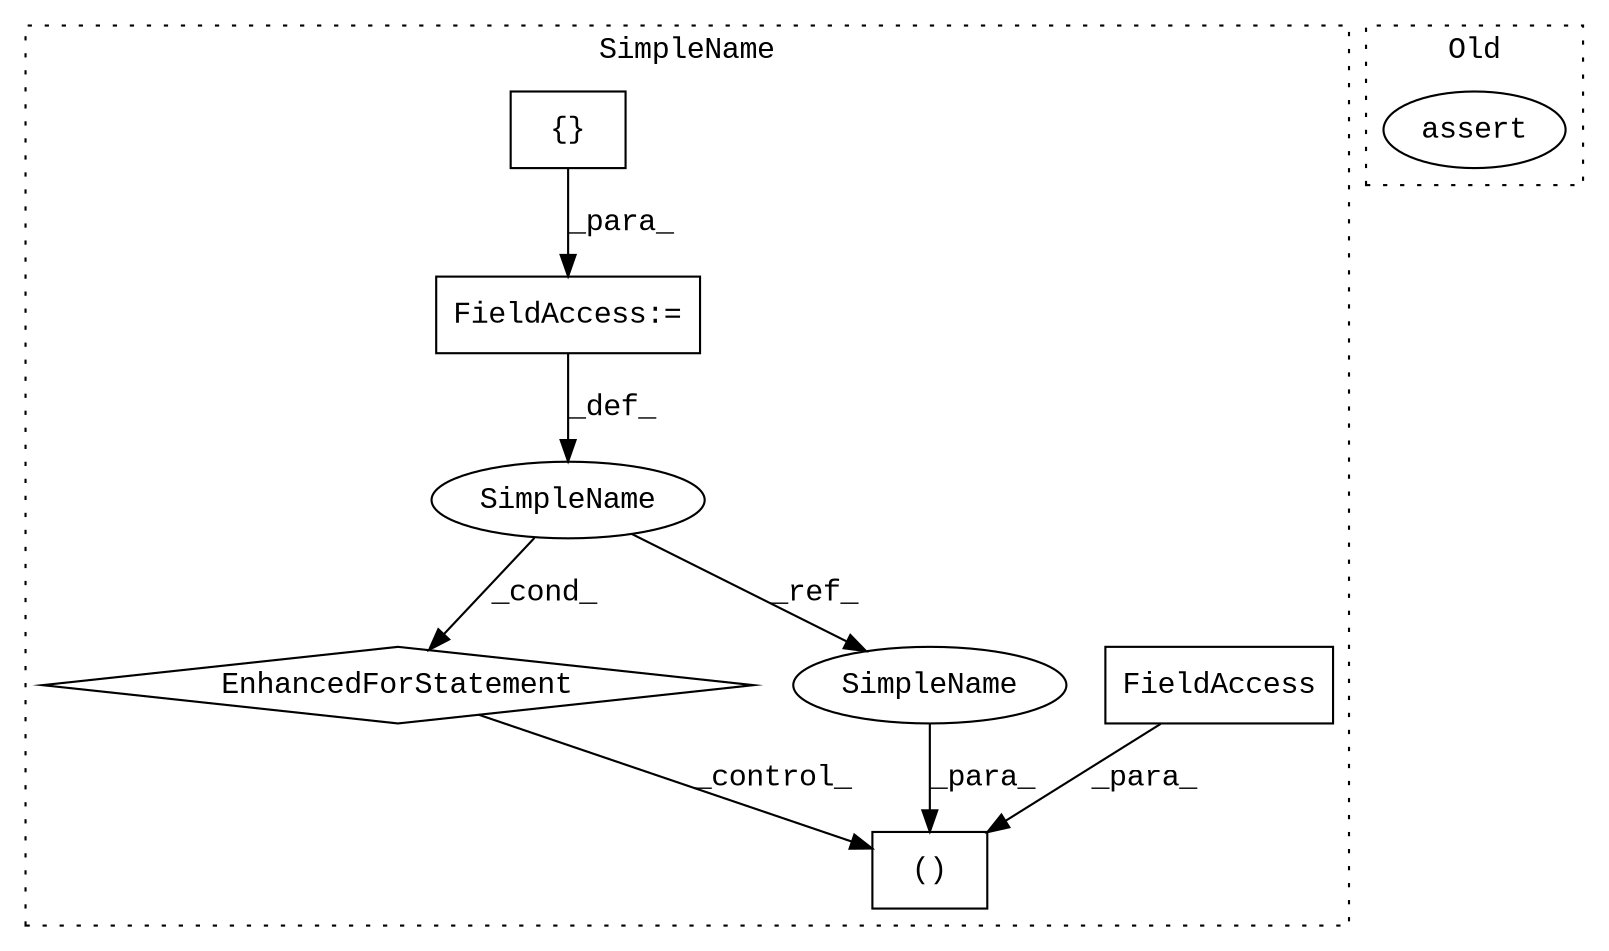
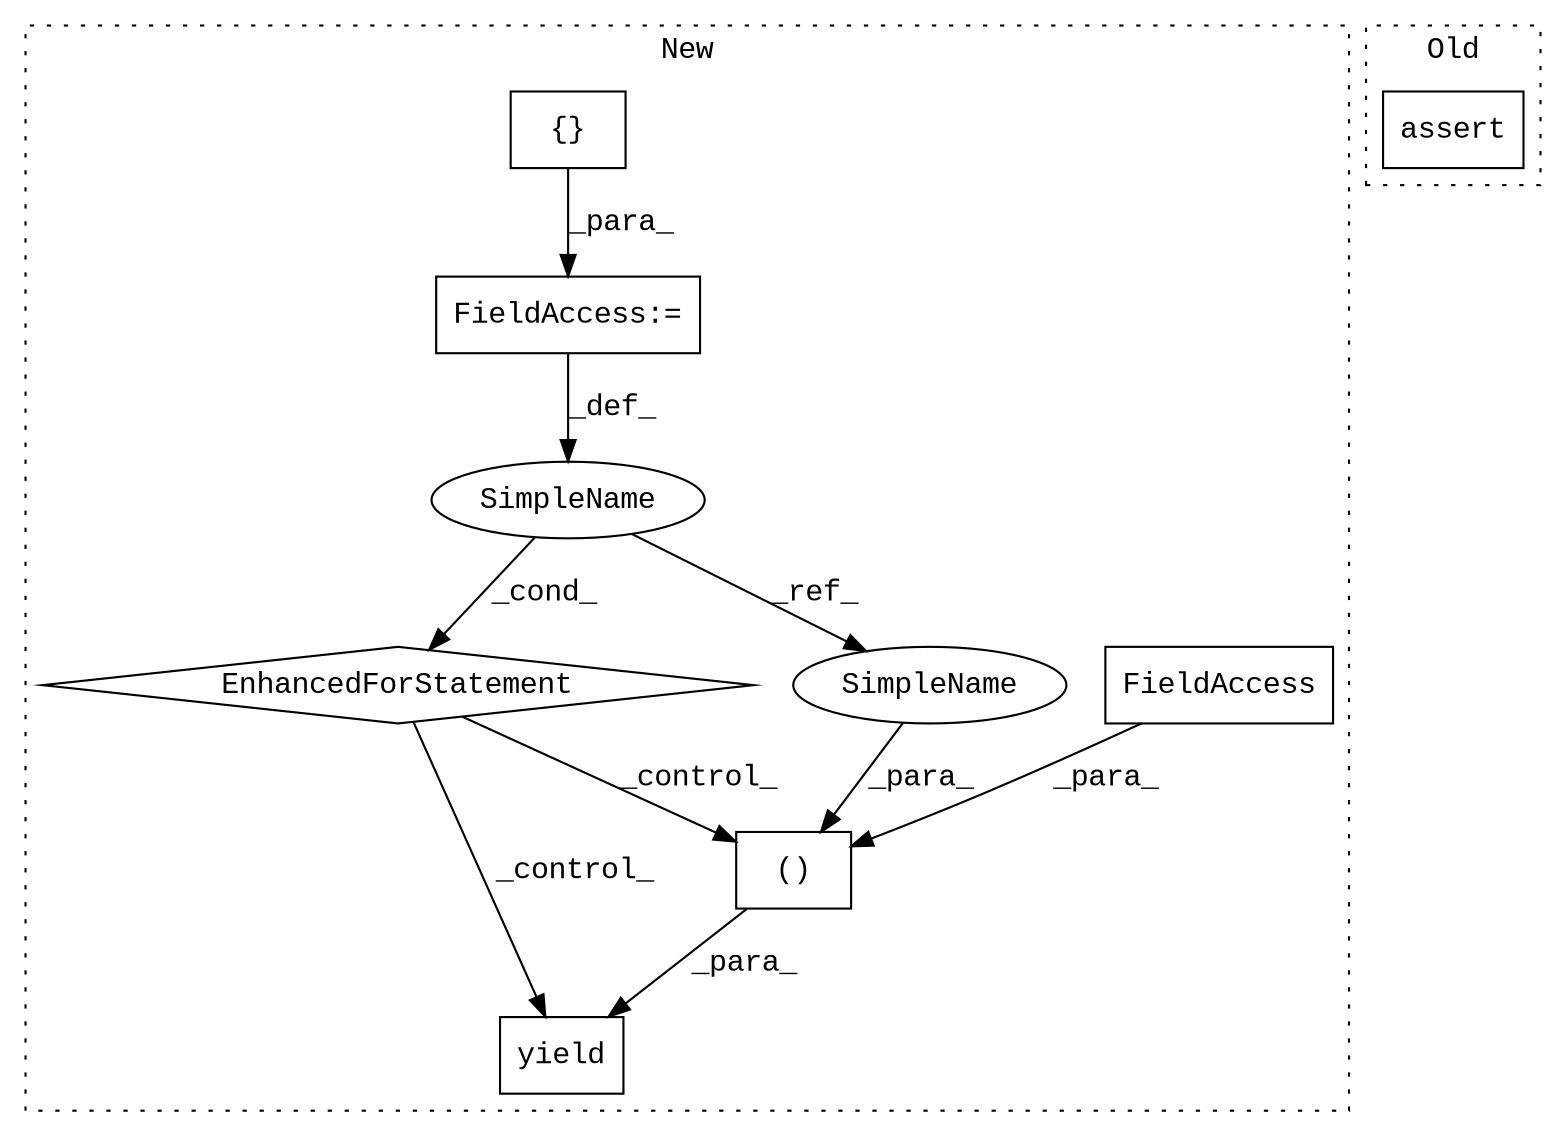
cluster "SimpleName": label "SimpleName" -> "New"
node "assert": shape ellipse -> box
node "yield": added
